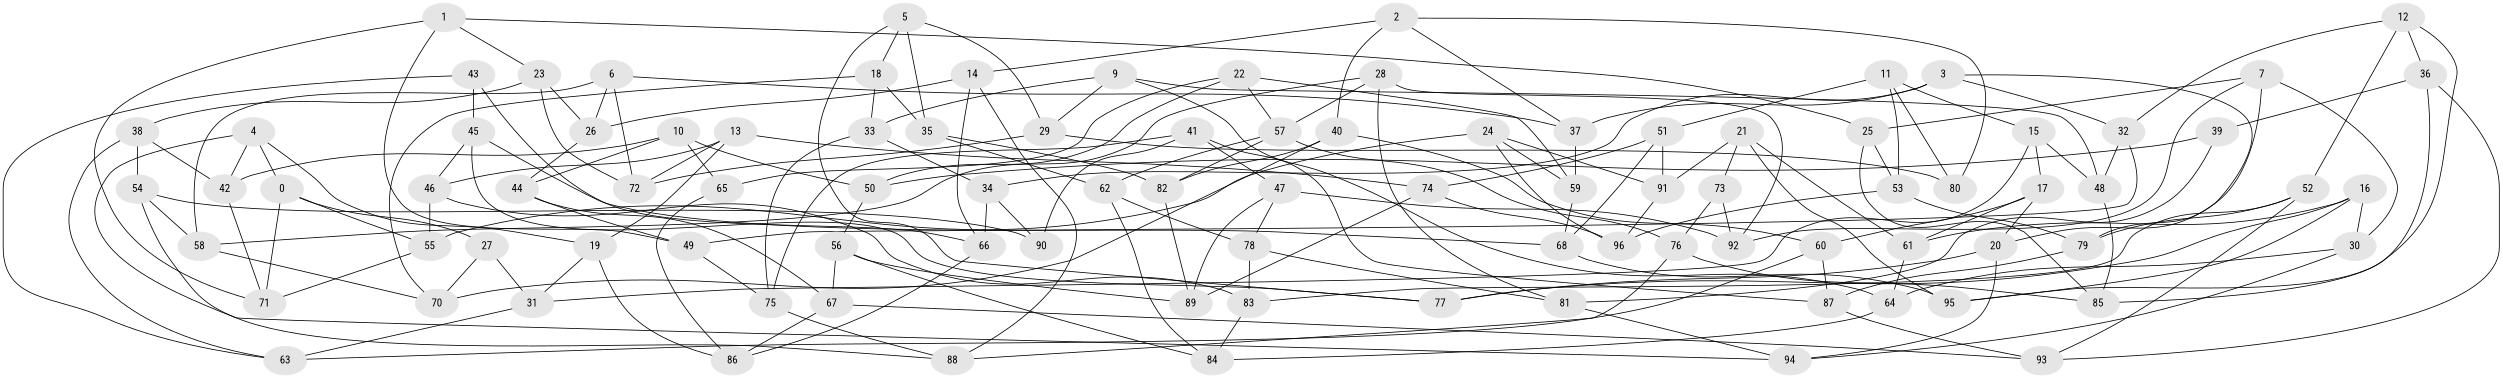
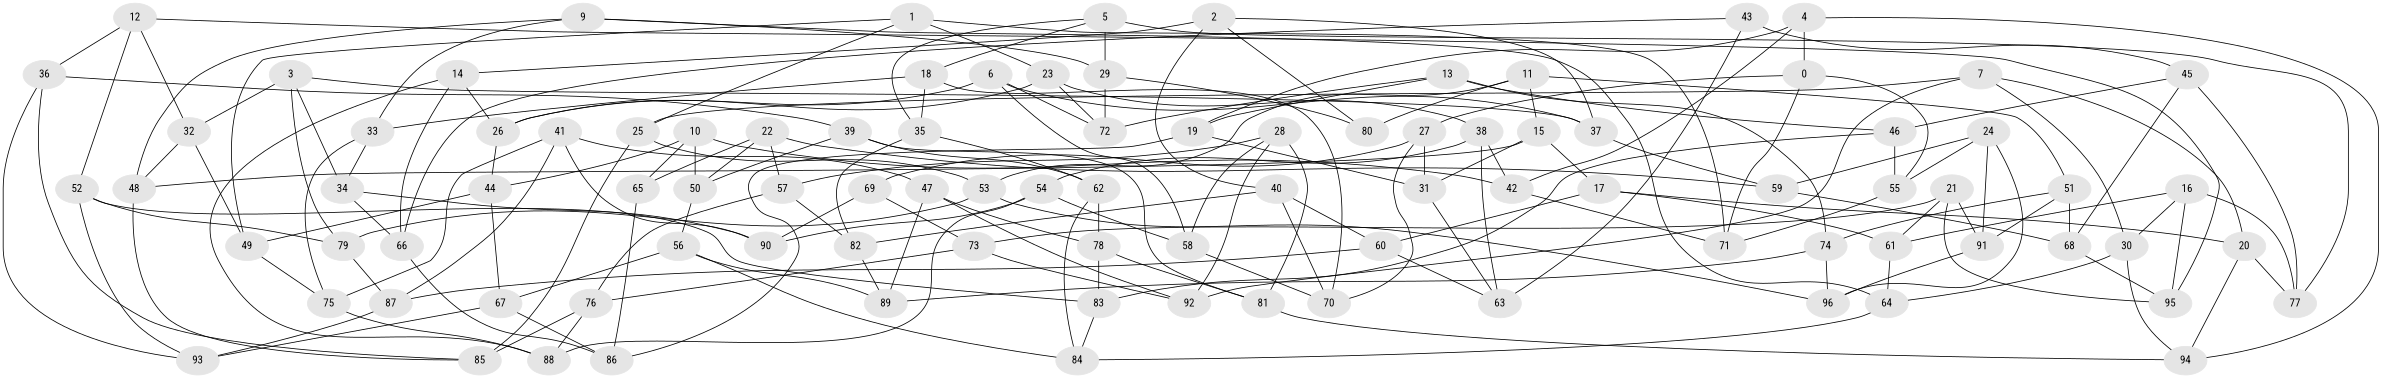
edge "57" -- "62": now "39" -- "62"
node "69": added
